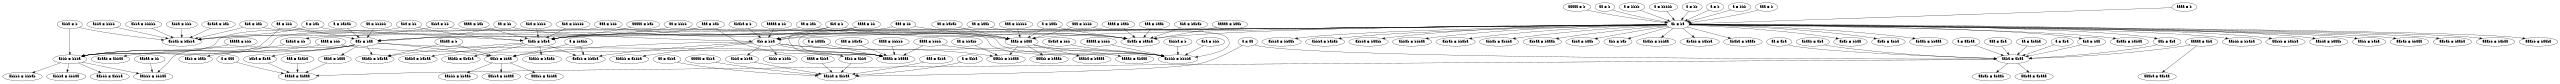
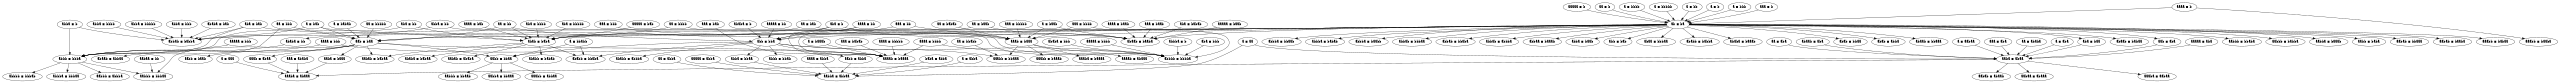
edge "ab = ba" -> "aaabb = baaba": now "aaaa = b" -> "aaabb = baaba"
edge "a = bab" -> "aab = baa": added
edge "aaa = bab" -> "abab = baba": now "aa = bb" -> "abab = baba"
edge "aaa = bbb" -> "abbb = bbba": now "aba = bab" -> "abbb = bbba"
node "aabaa = b": removed
node "ababb = bbbaa": label "ababb = bbbaa" -> "abaa = bbbaa"
edge "aaaaa = aba" -> "aaaba = aabaa": now "aaba = abaa" -> "aaaba = aabaa"
node "baba = abaa": label "baba = abaa" -> "aaab = abaa"
node "aaa = abba": label "aaa = abba" -> "baba = abba"
